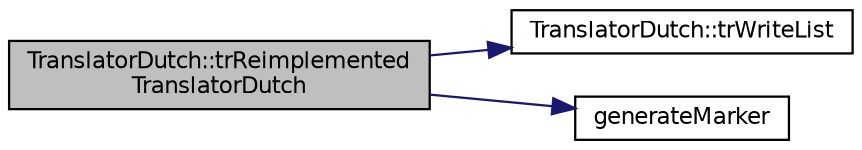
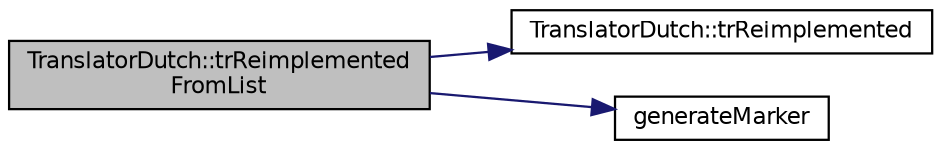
node "TranslatorDutch::trWriteList": label "TranslatorDutch::trWriteList" -> "TranslatorDutch::trReimplemented"
node "TranslatorDutch::trReimplemented TranslatorDutch": label "TranslatorDutch::trReimplemented TranslatorDutch" -> "TranslatorDutch::trReimplemented FromList"
